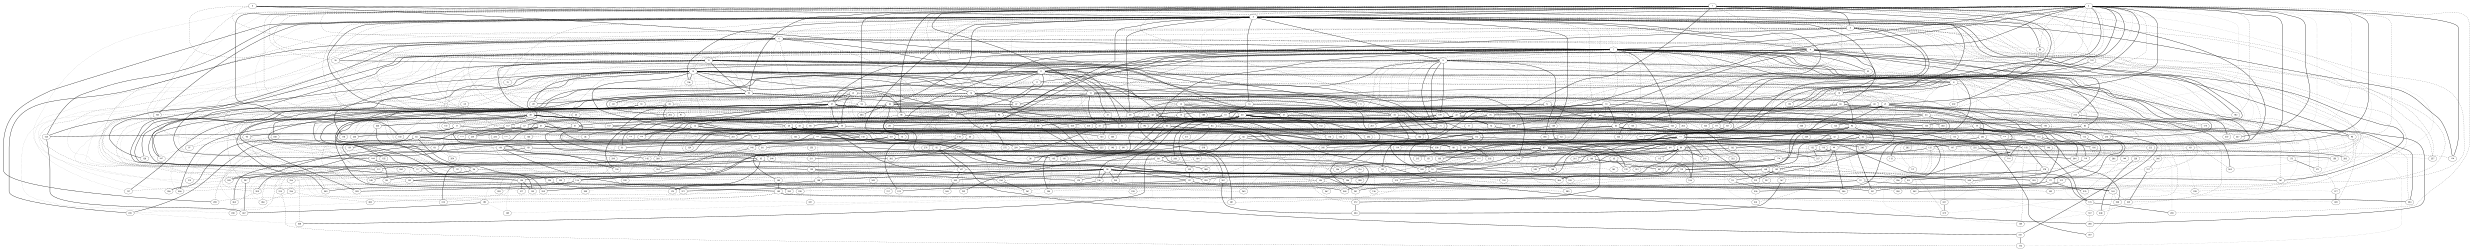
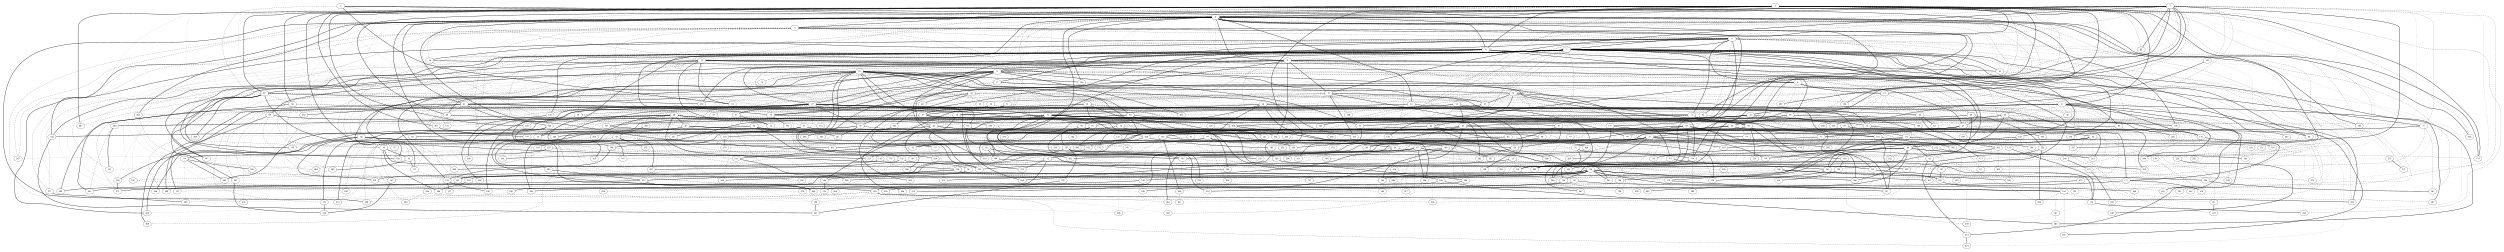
edge "5" -- "55": now "349" -- "55"
edge "39" -- "215": style dashed -> bold
edge "6" -- "367": added
node "310": added
